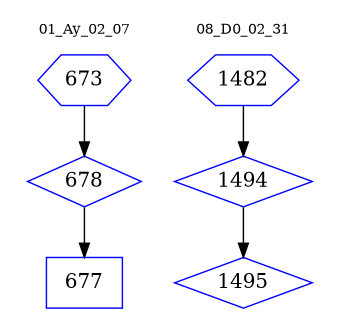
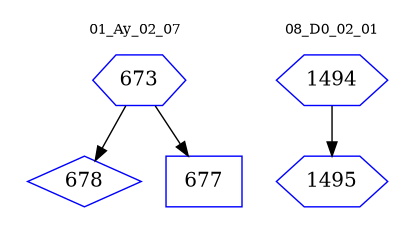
cluster "08_D0_02_31": label "08_D0_02_31" -> "08_D0_02_01"
node "1482": removed
node "1494": shape diamond -> hexagon
edge "678" -> "677": now "673" -> "677"
node "1495": shape diamond -> hexagon
